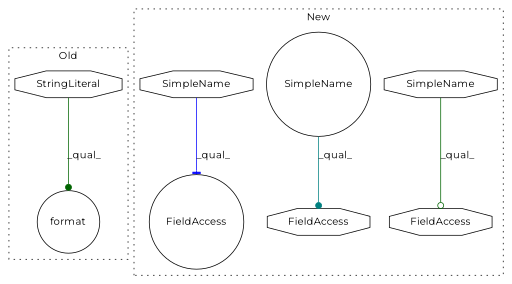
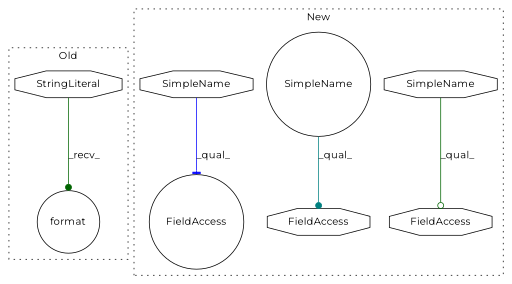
edge "StringLiteral" -> "format": label "_qual_" -> "_recv_"
